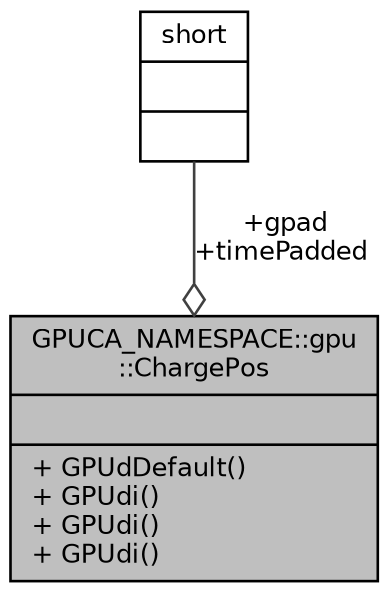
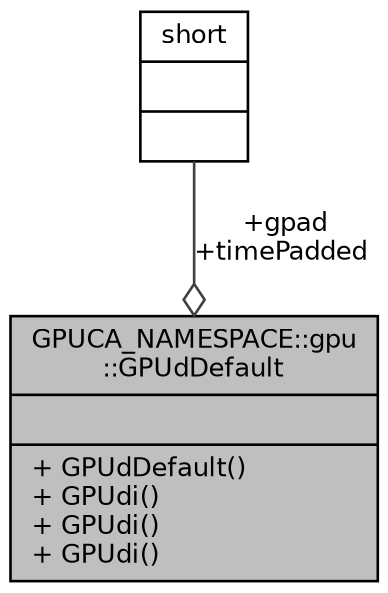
node "GPUCA_NAMESPACE::gpu": text "::ChargePos" -> "::GPUdDefault"
